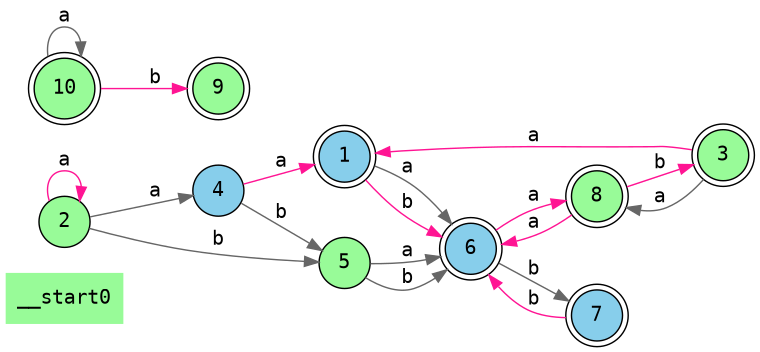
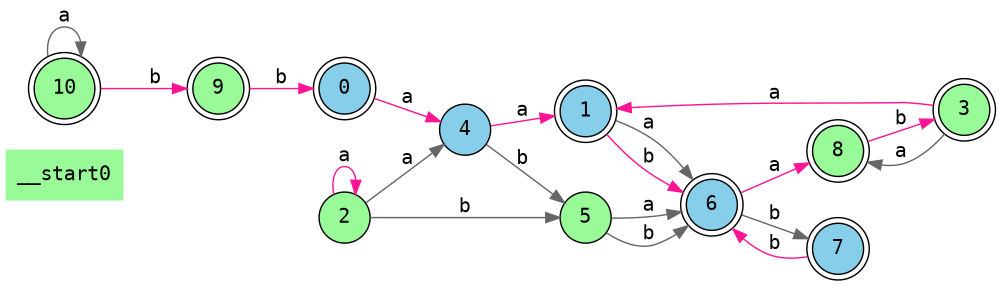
node "0": added
edge "8" -> "6": removed, label "a"
